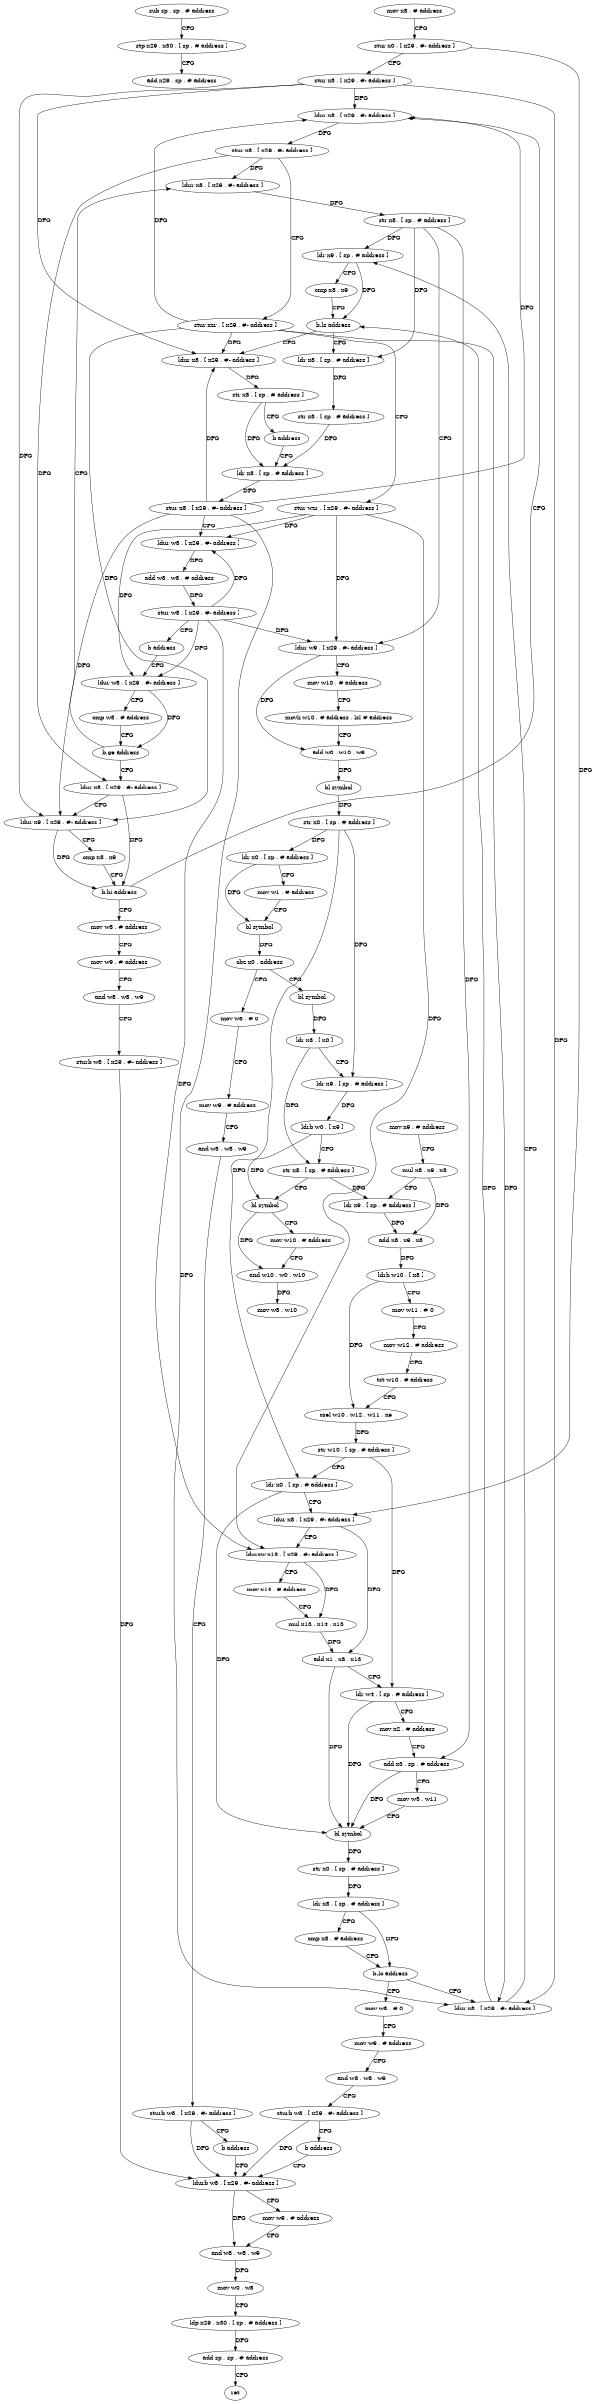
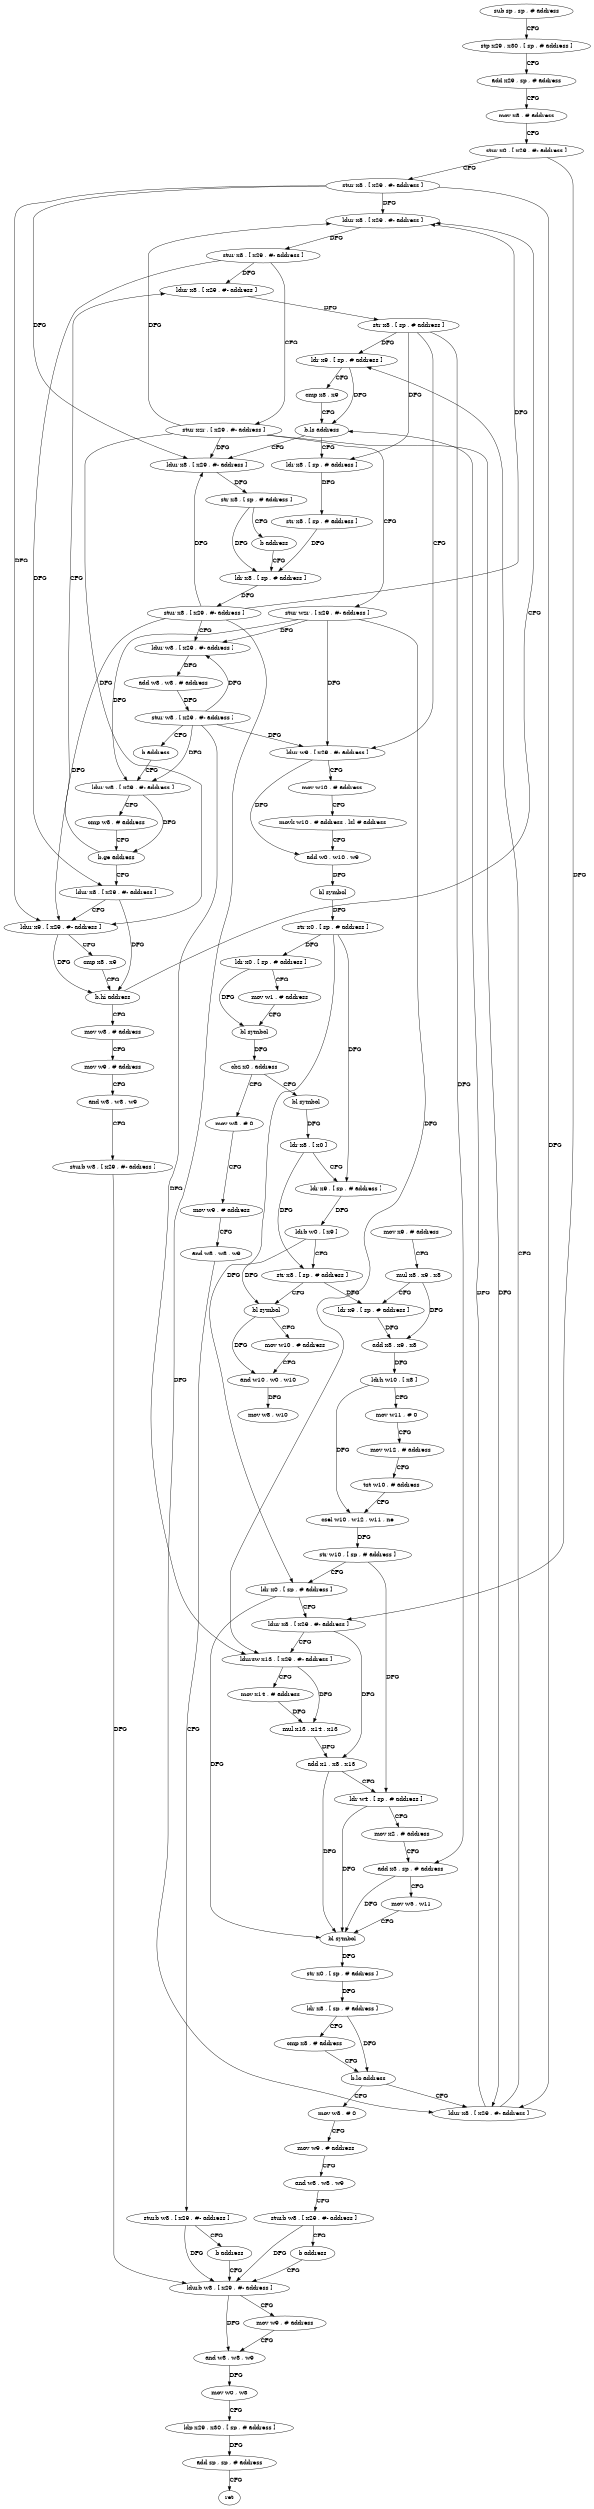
edge "add x29 , sp , # address" -> "mov x8 , # address": added, label "CFG"
edge "mov x14 , # address" -> "mul x13 , x14 , x13": label "CFG" -> "DFG"
